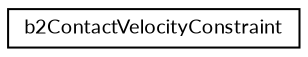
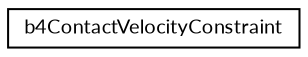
node "b2ContactVelocityConstraint": label "b2ContactVelocityConstraint" -> "b4ContactVelocityConstraint"
